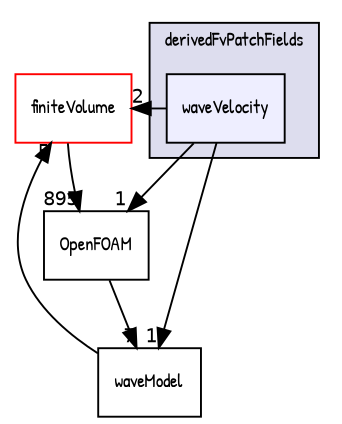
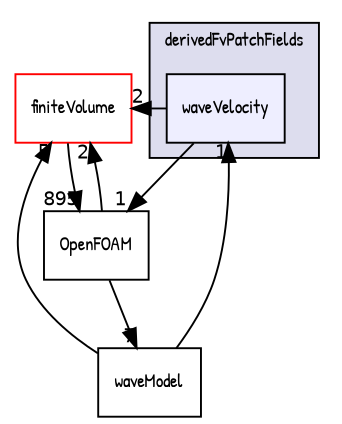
edge "OpenFOAM" -> "finiteVolume": added
edge "waveVelocity" -> "waveModel": reversed
